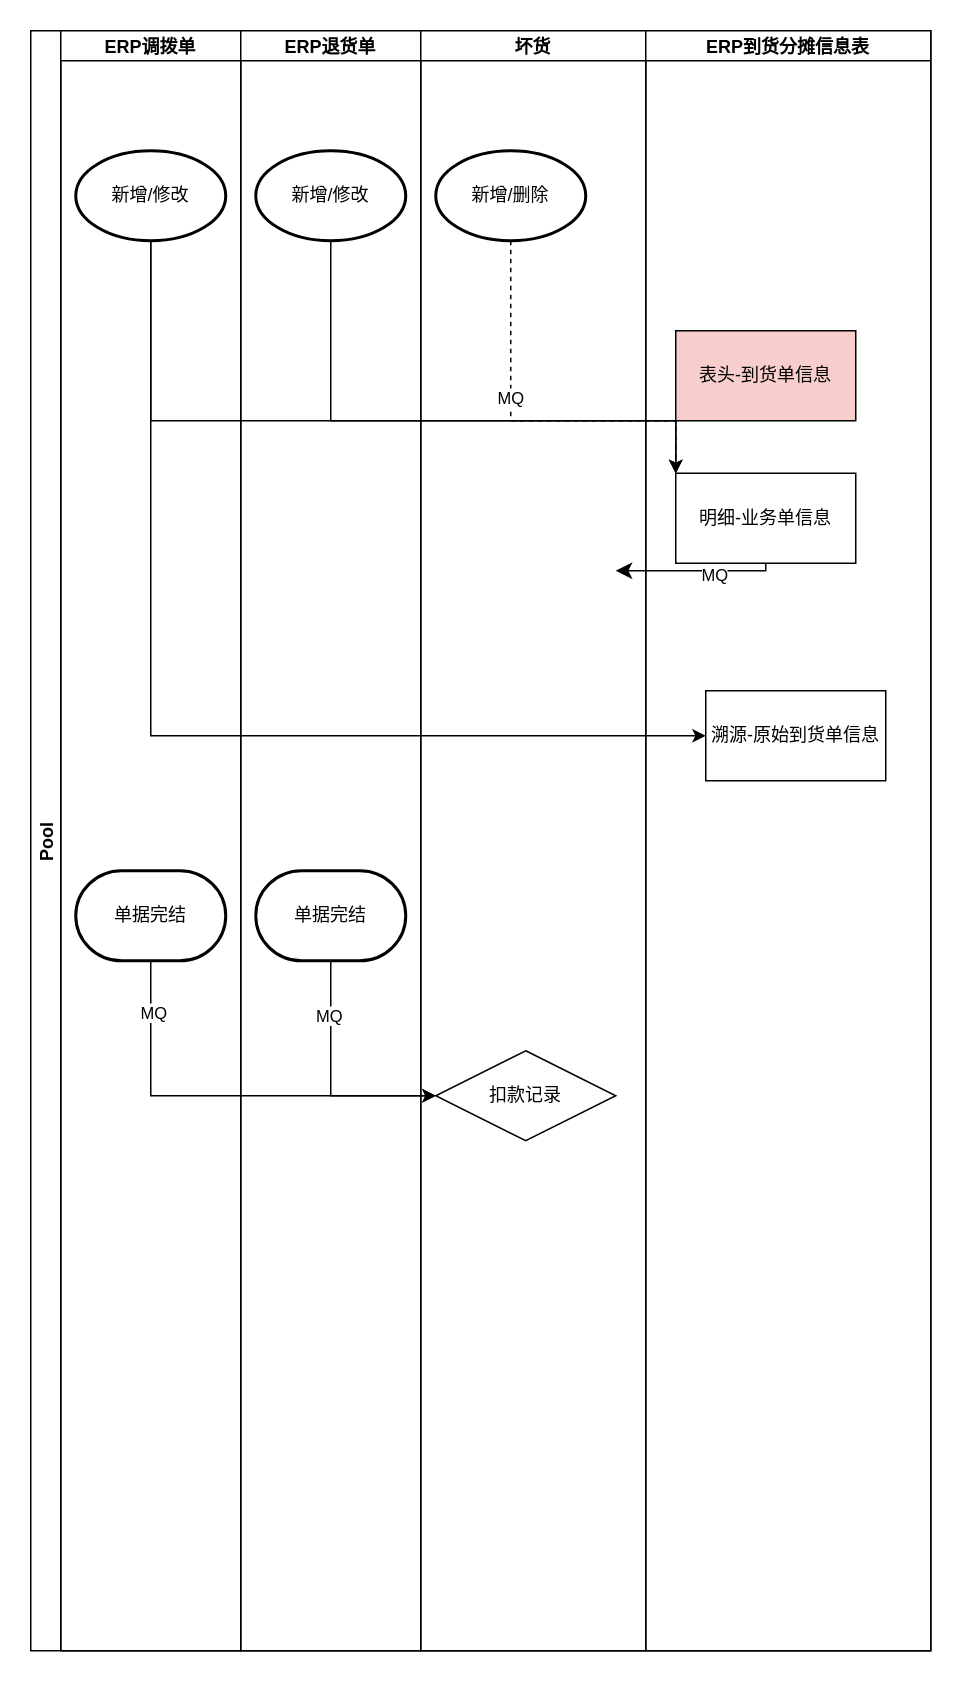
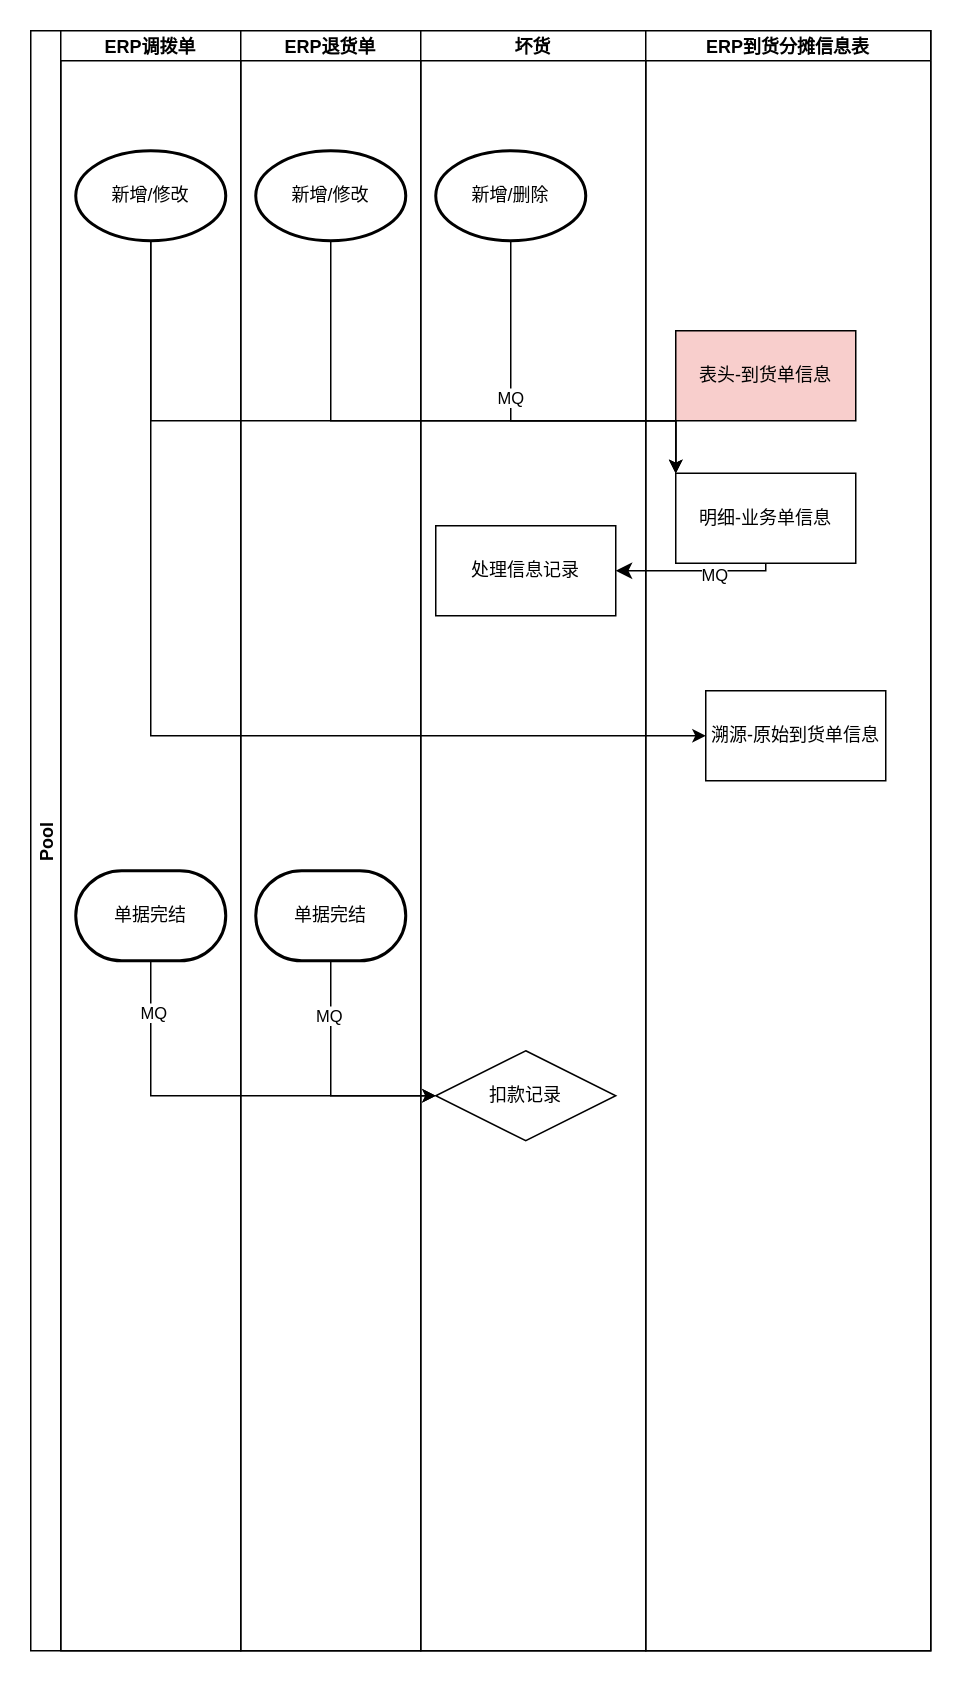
edge "新增/删除" -> "明细-业务单信息": style dashed -> solid
node "处理信息记录": added
